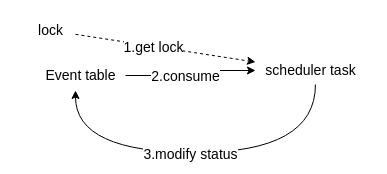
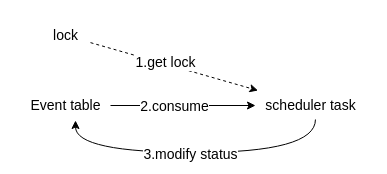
node "lock": moved (51, 31) -> (66, 36)
node "scheduler task": moved (311, 71) -> (311, 106)
node "Event table": moved (81, 76) -> (66, 106)
